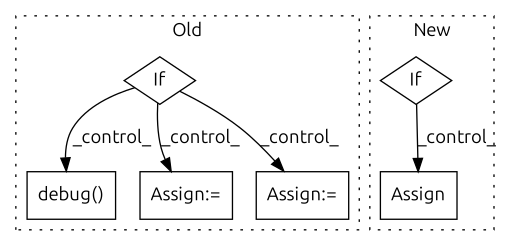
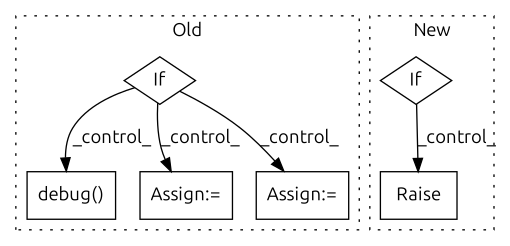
node "Assign": label "Assign" -> "Raise"
